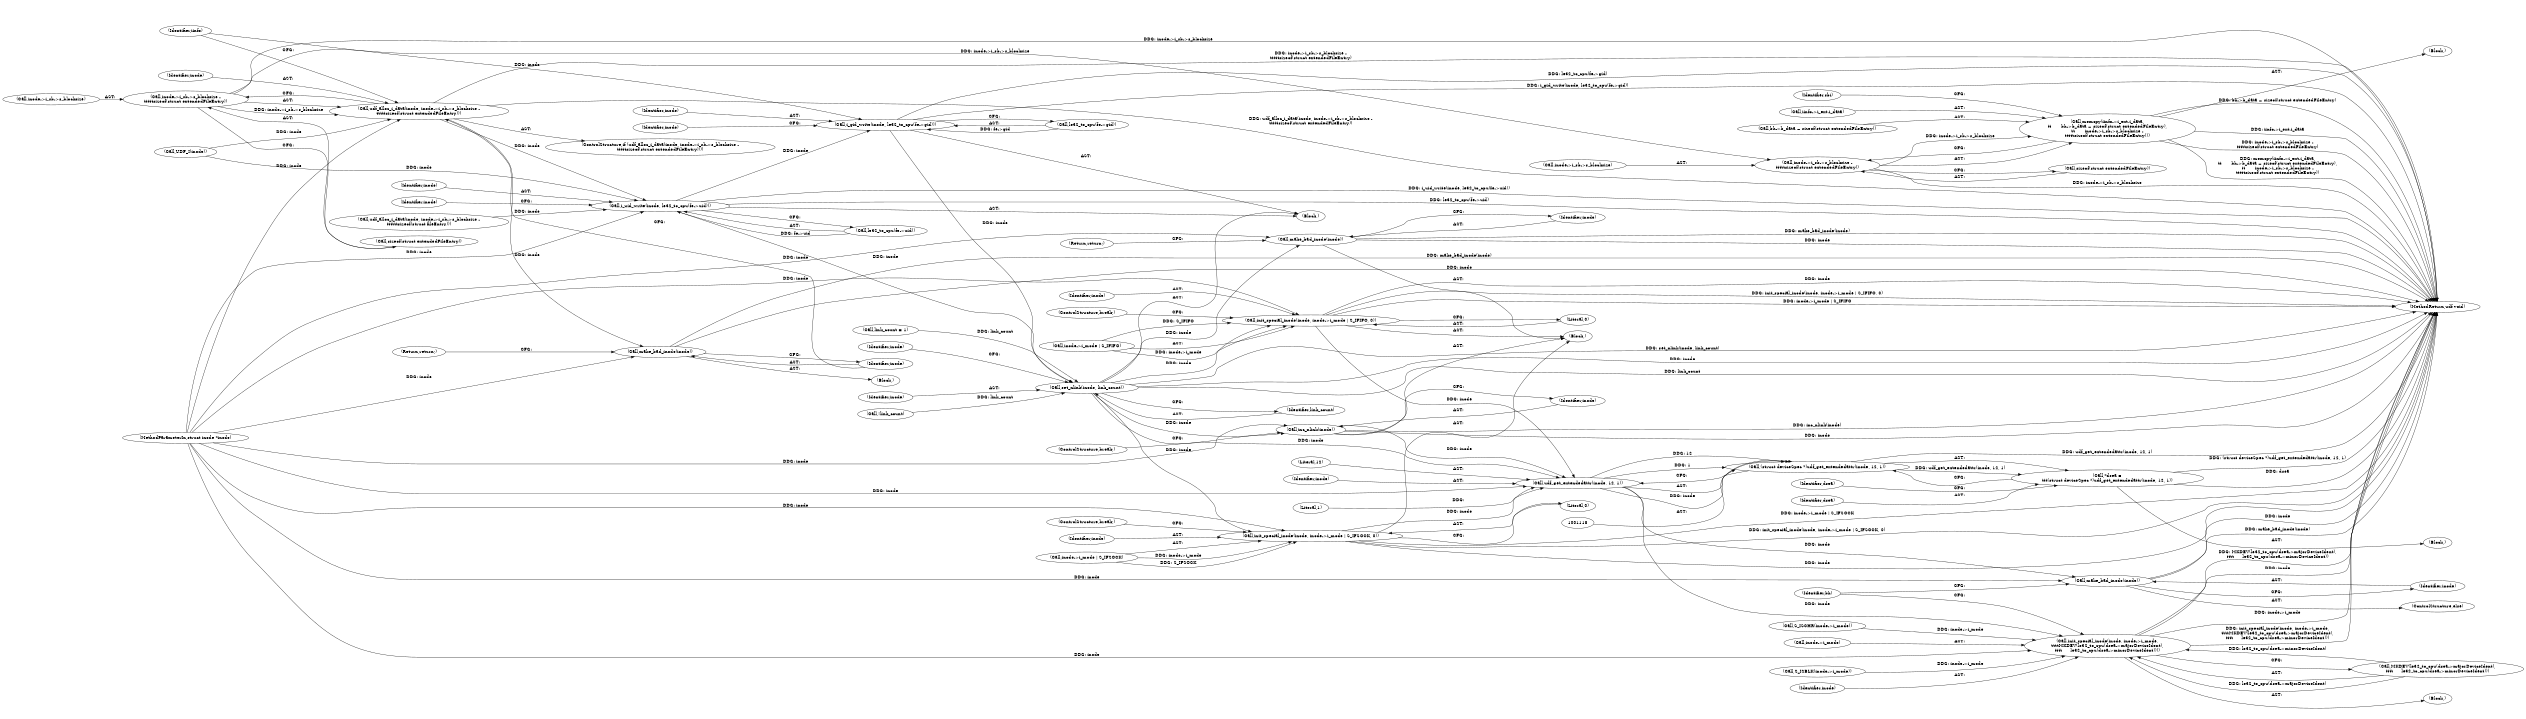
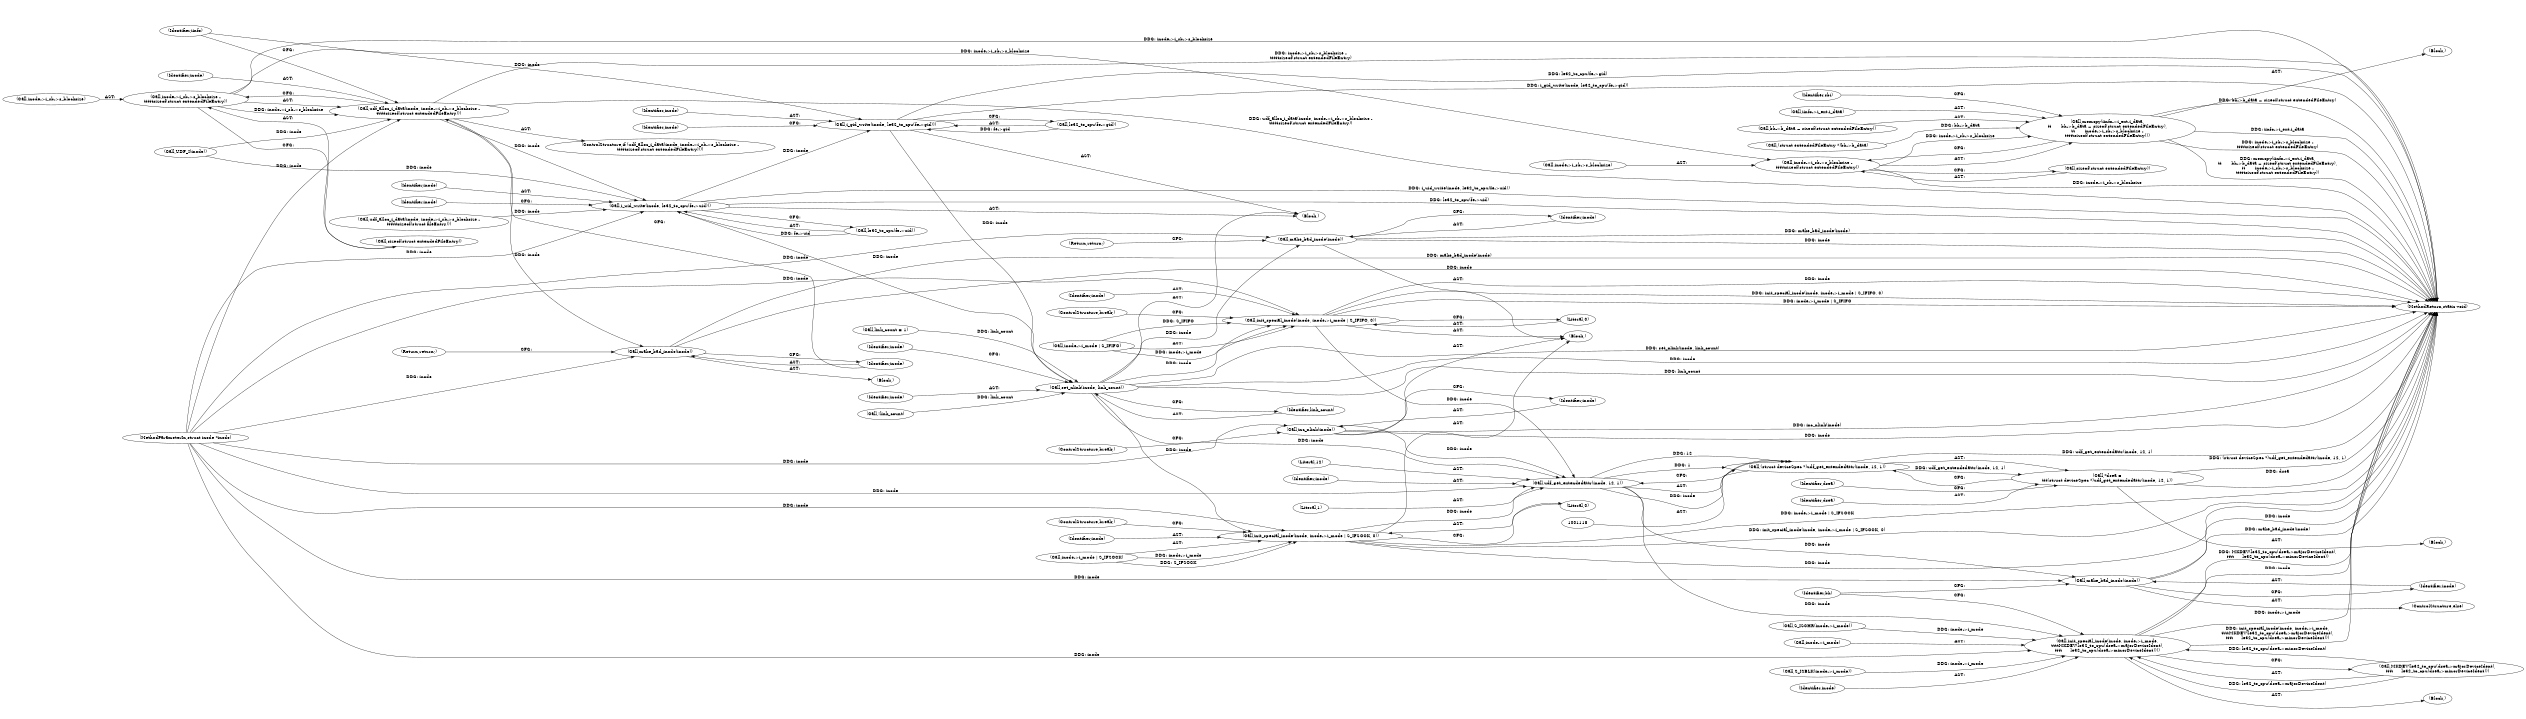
node "(Call,(struct extendedFileEntry *)bh->b_data)": added
node "(MethodReturn,udf void)": label "(MethodReturn,udf void)" -> "(MethodReturn,static void)"
edge "(Call,set_nlink(inode, link_count))" -> "(Call,inc_nlink(inode))": removed, label "DDG: inode"
edge "(Literal,1)" -> "(Call,udf_get_extendedattr(inode, 12, 1))": label "DDG: " -> "AST: "
